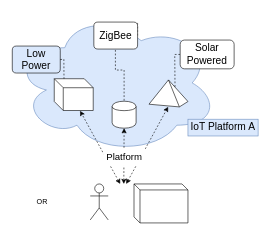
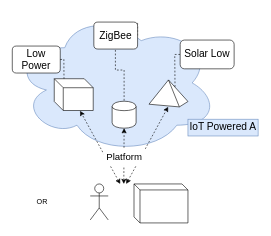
node "Solar Powered": label "Solar Powered" -> "Solar Low"
node "Low Power": fillcolor #dae8fc -> #ffffff
node "IoT Platform A": label "IoT Platform A" -> "IoT Powered A"
